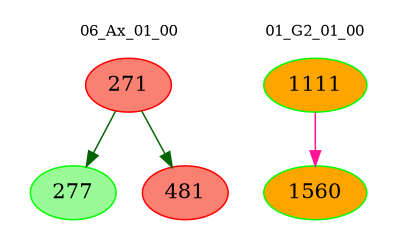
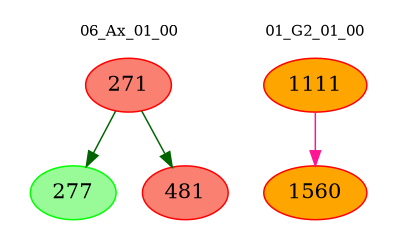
node "1111": color green -> red
node "1560": color green -> red
